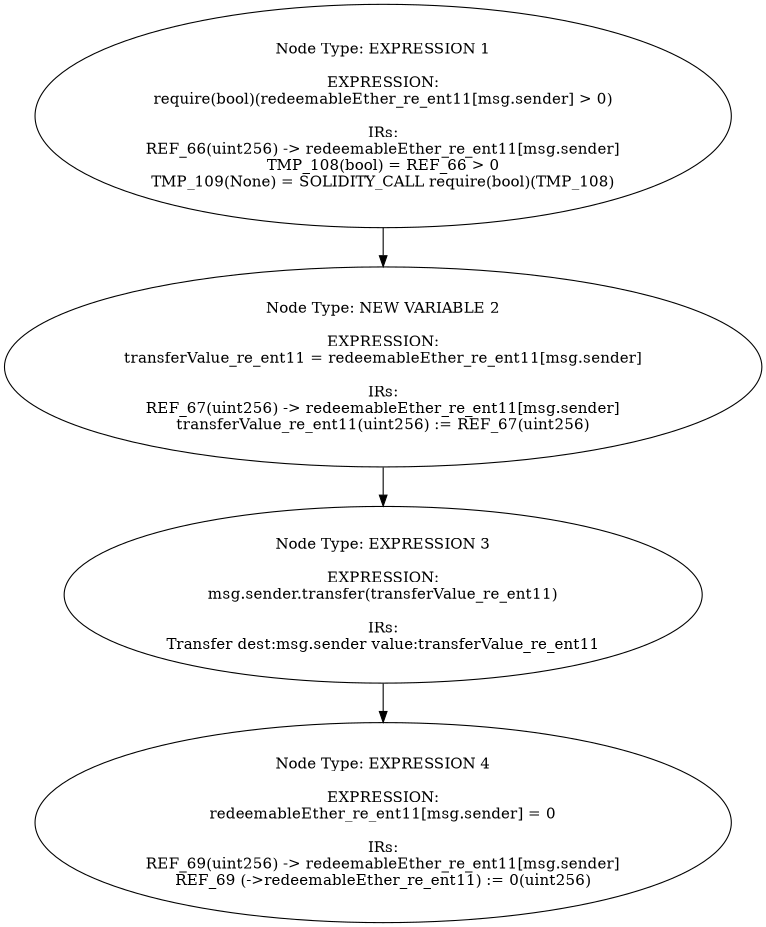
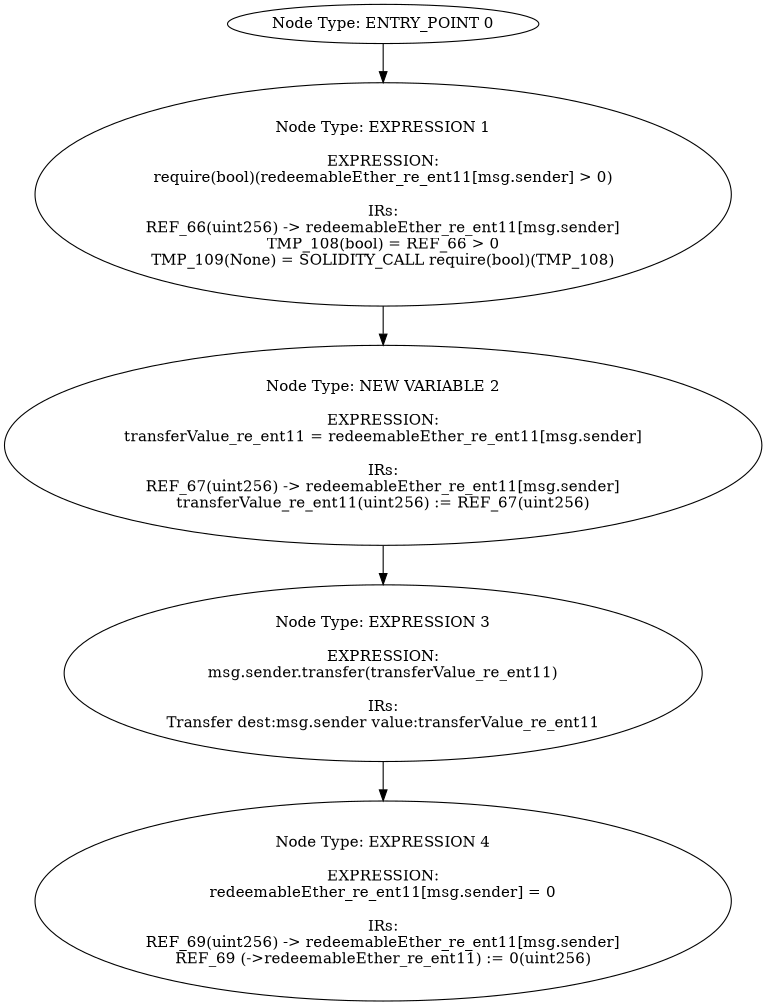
node "Node Type: ENTRY_POINT 0": added
